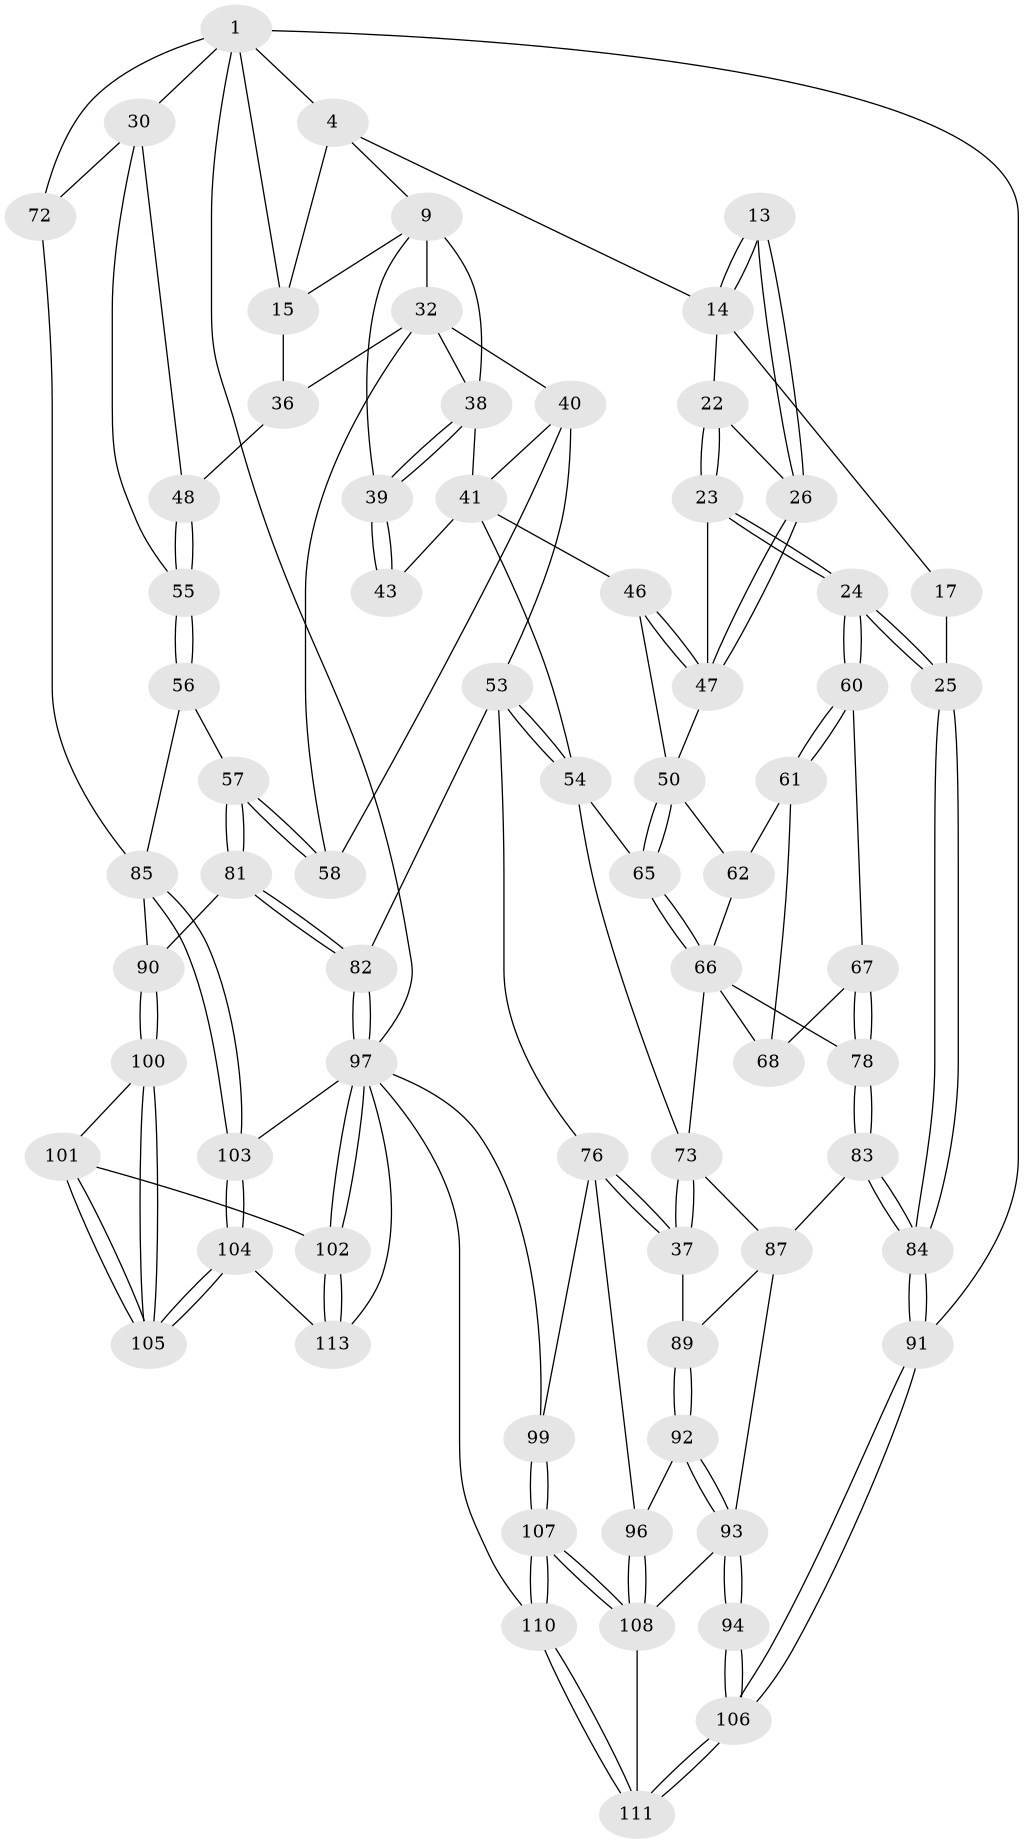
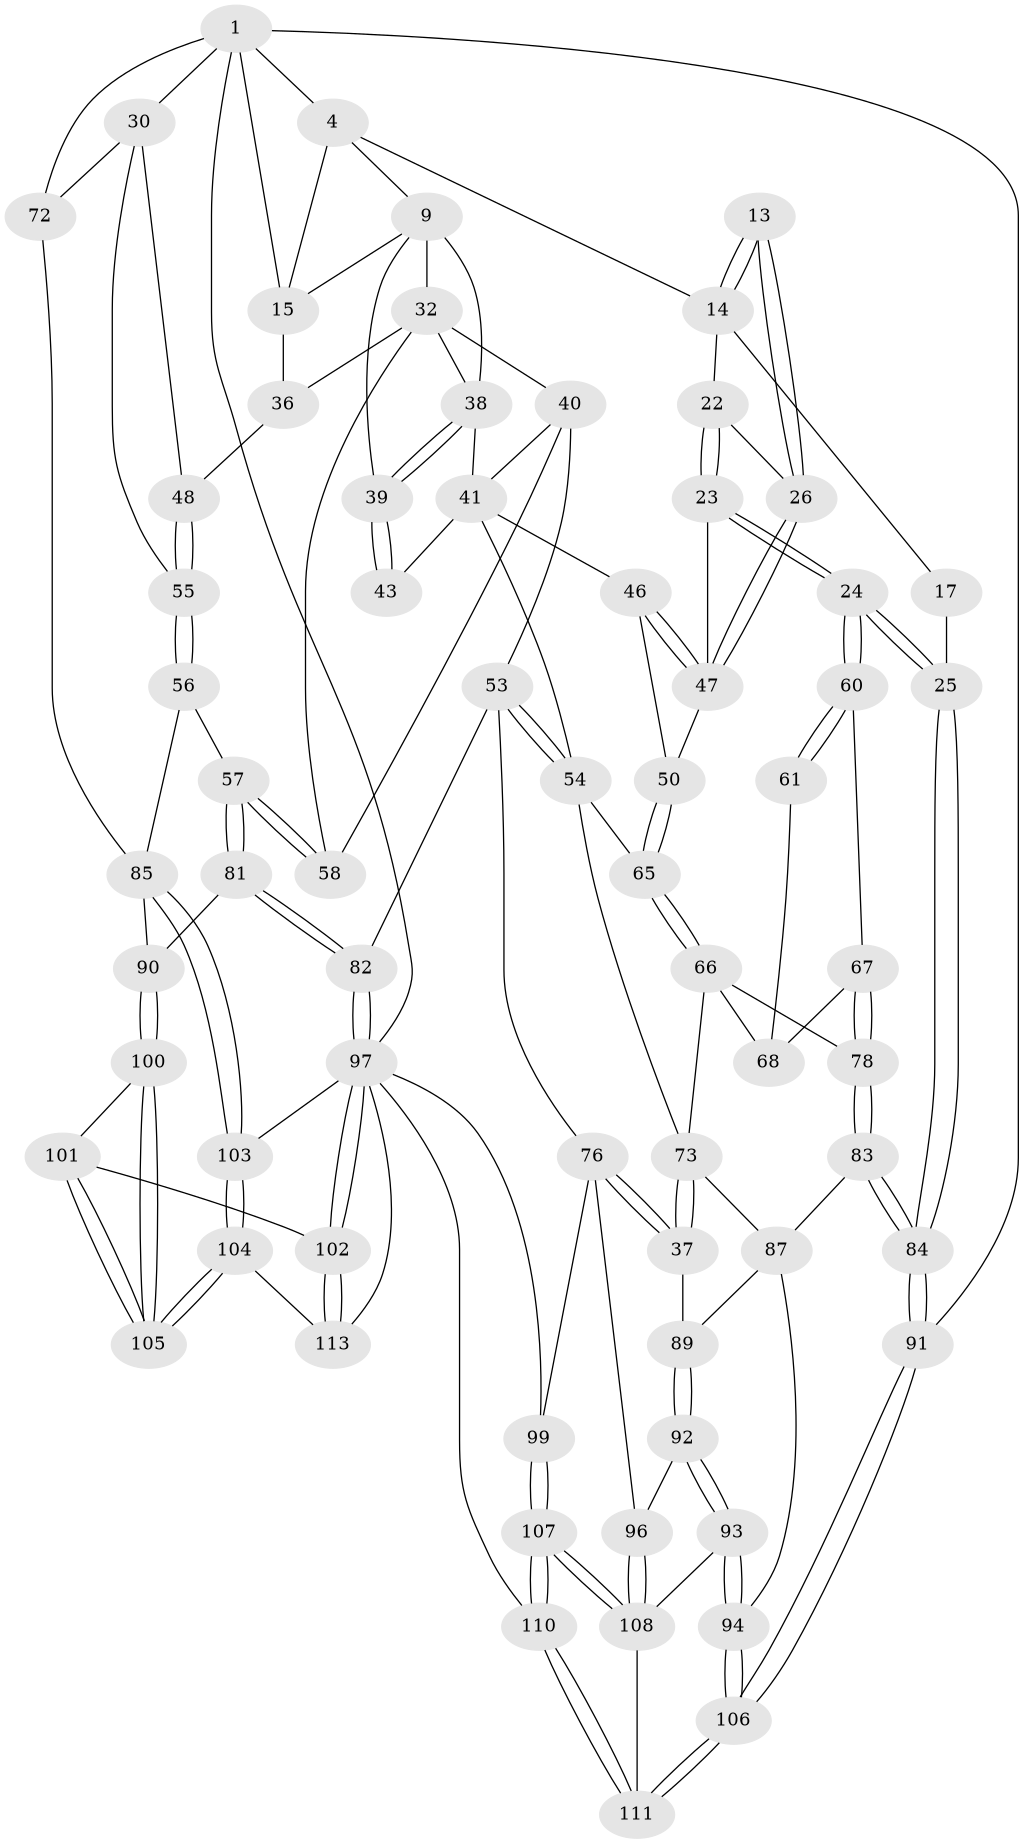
node "62": removed
edge "87" -- "93": now "87" -- "94"
